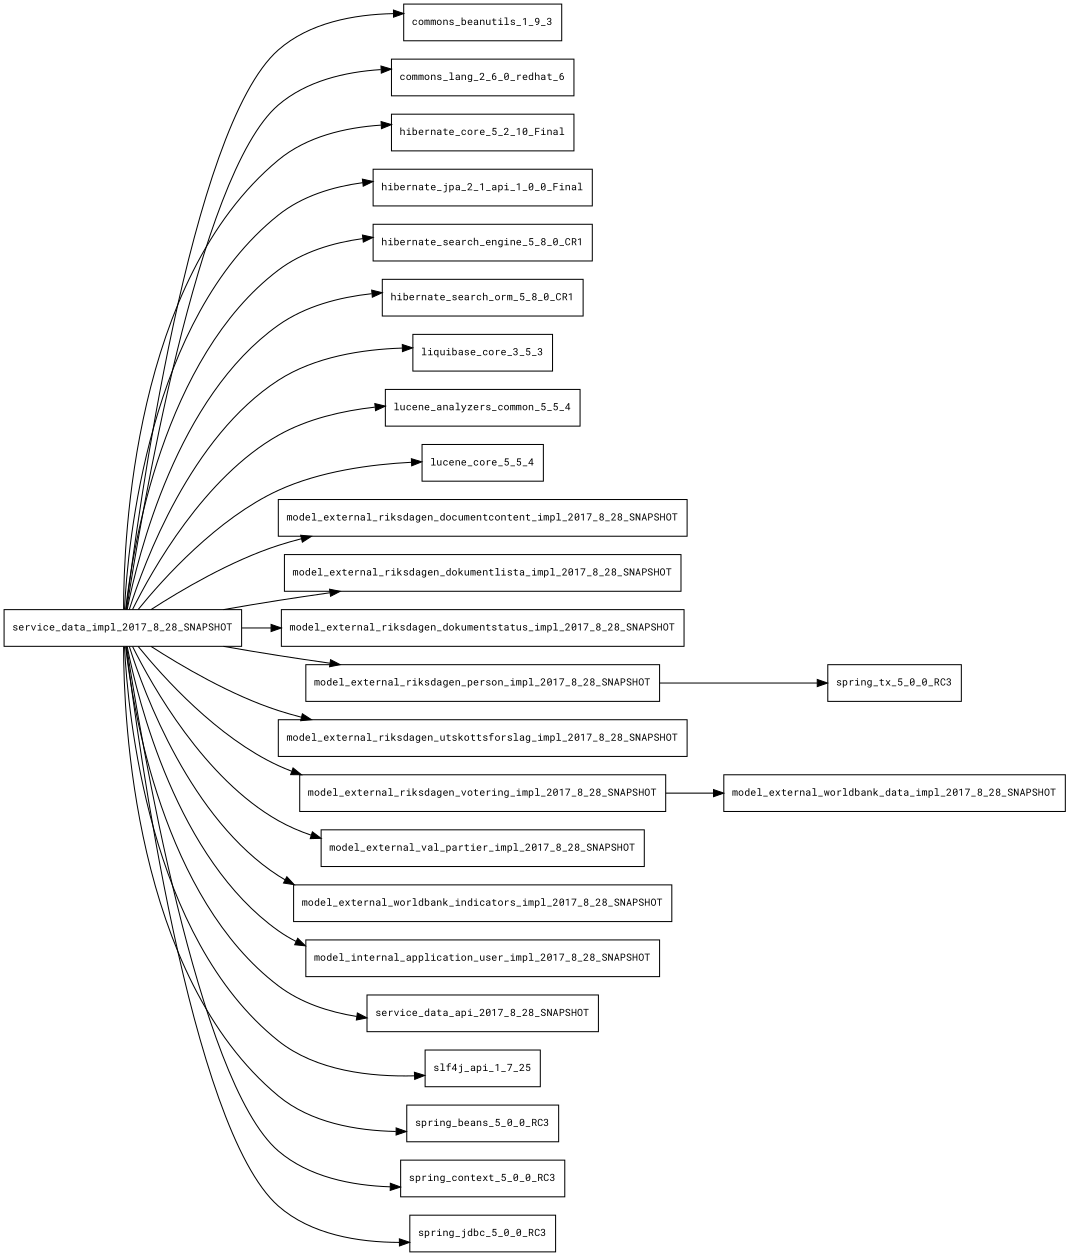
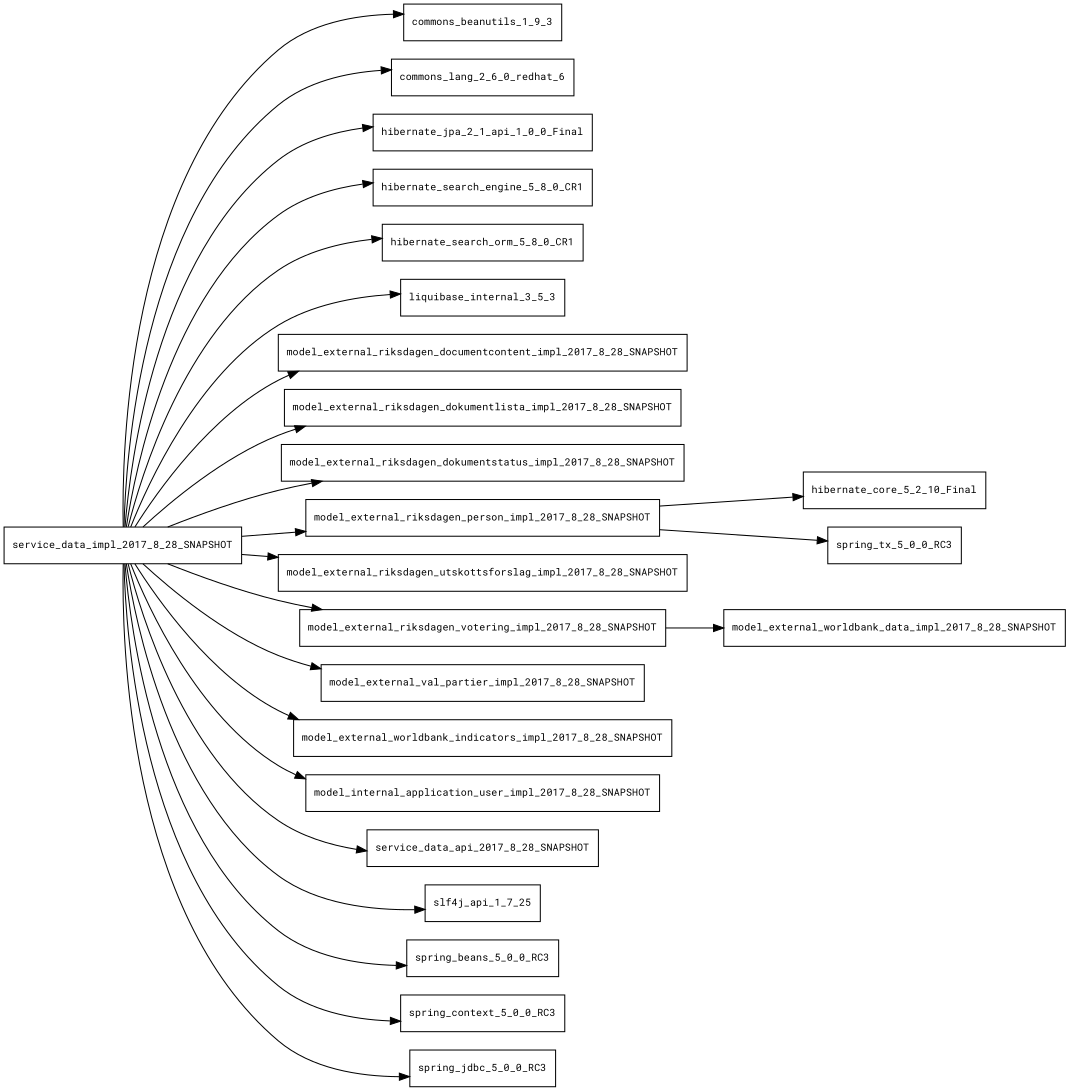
node "liquibase_core_3_5_3": label "liquibase_core_3_5_3" -> "liquibase_internal_3_5_3"
edge "service_data_impl_2017_8_28_SNAPSHOT" -> "hibernate_core_5_2_10_Final": now "model_external_riksdagen_person_impl_2017_8_28_SNAPSHOT" -> "hibernate_core_5_2_10_Final"
node "lucene_analyzers_common_5_5_4": removed
node "lucene_core_5_5_4": removed
